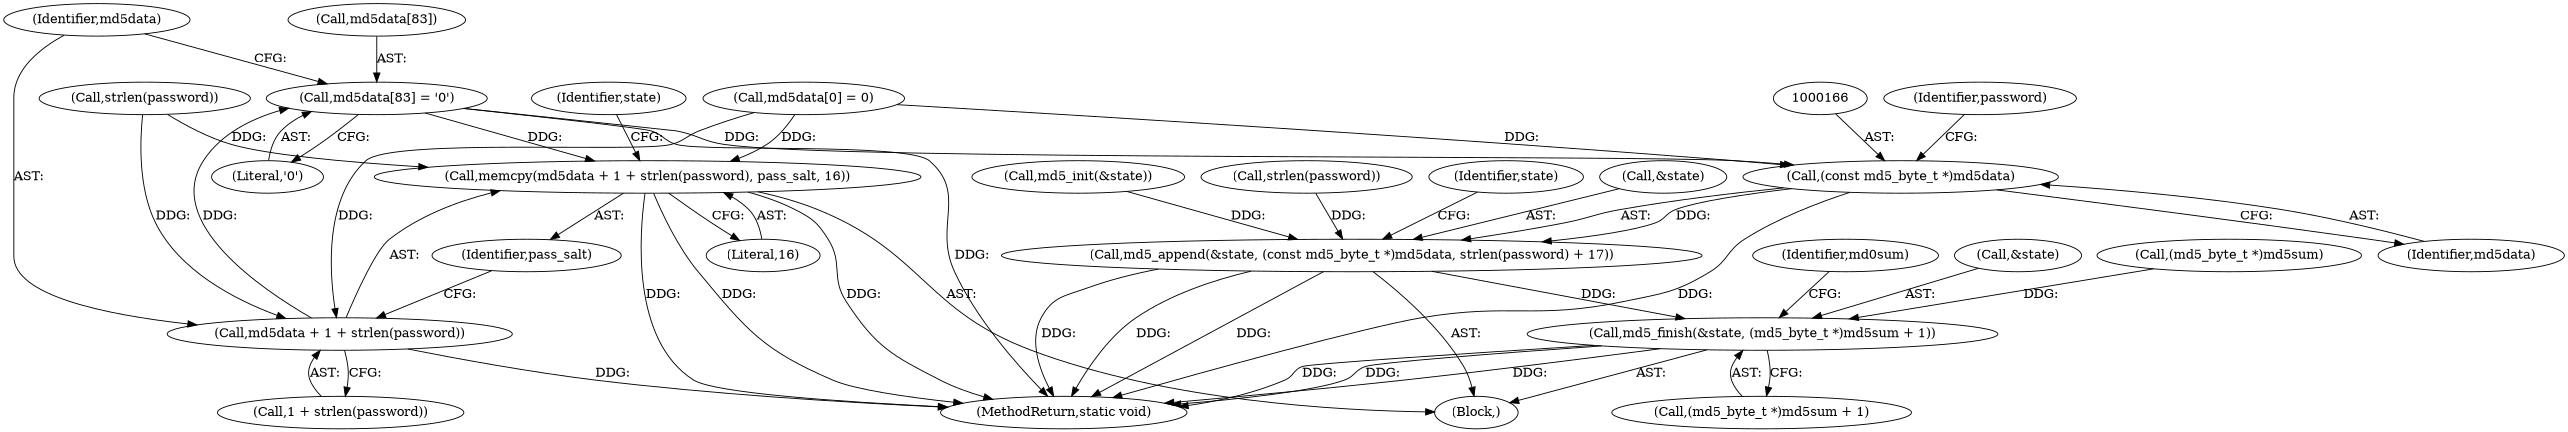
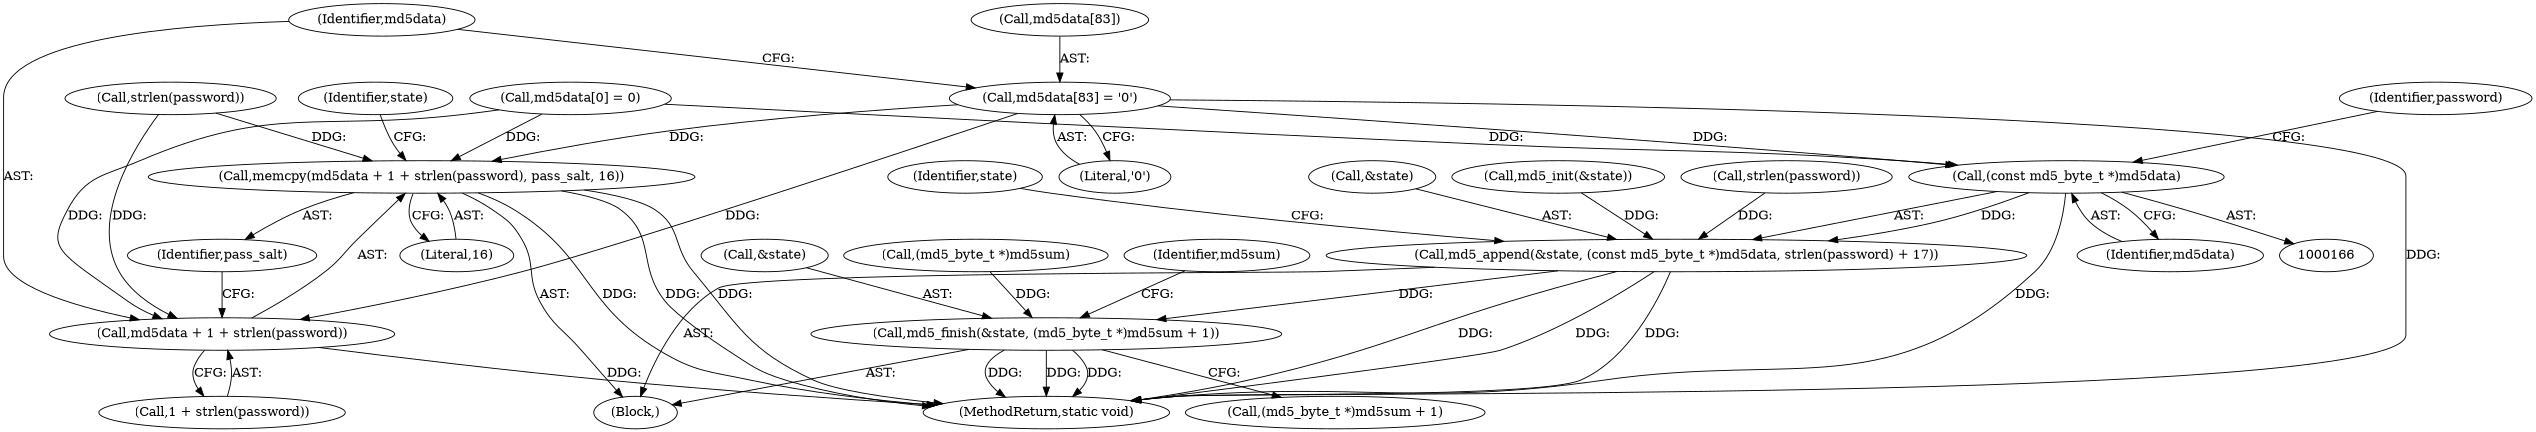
edge "1000166" -> "(Call,(const md5_byte_t *)md5data)": reversed
edge "(Call,md5data + 1 + strlen(password))" -> "(Call,md5data[83] = '0')": reversed
node "(Identifier,md0sum)": label "(Identifier,md0sum)" -> "(Identifier,md5sum)"
edge "(Call,(md5_byte_t *)md5sum + 1)" -> "(Call,md5_finish(&state, (md5_byte_t *)md5sum + 1))": removed, label "AST:"
